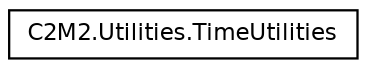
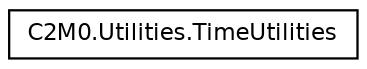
node "C2M2.Utilities.TimeUtilities": label "C2M2.Utilities.TimeUtilities" -> "C2M0.Utilities.TimeUtilities"
